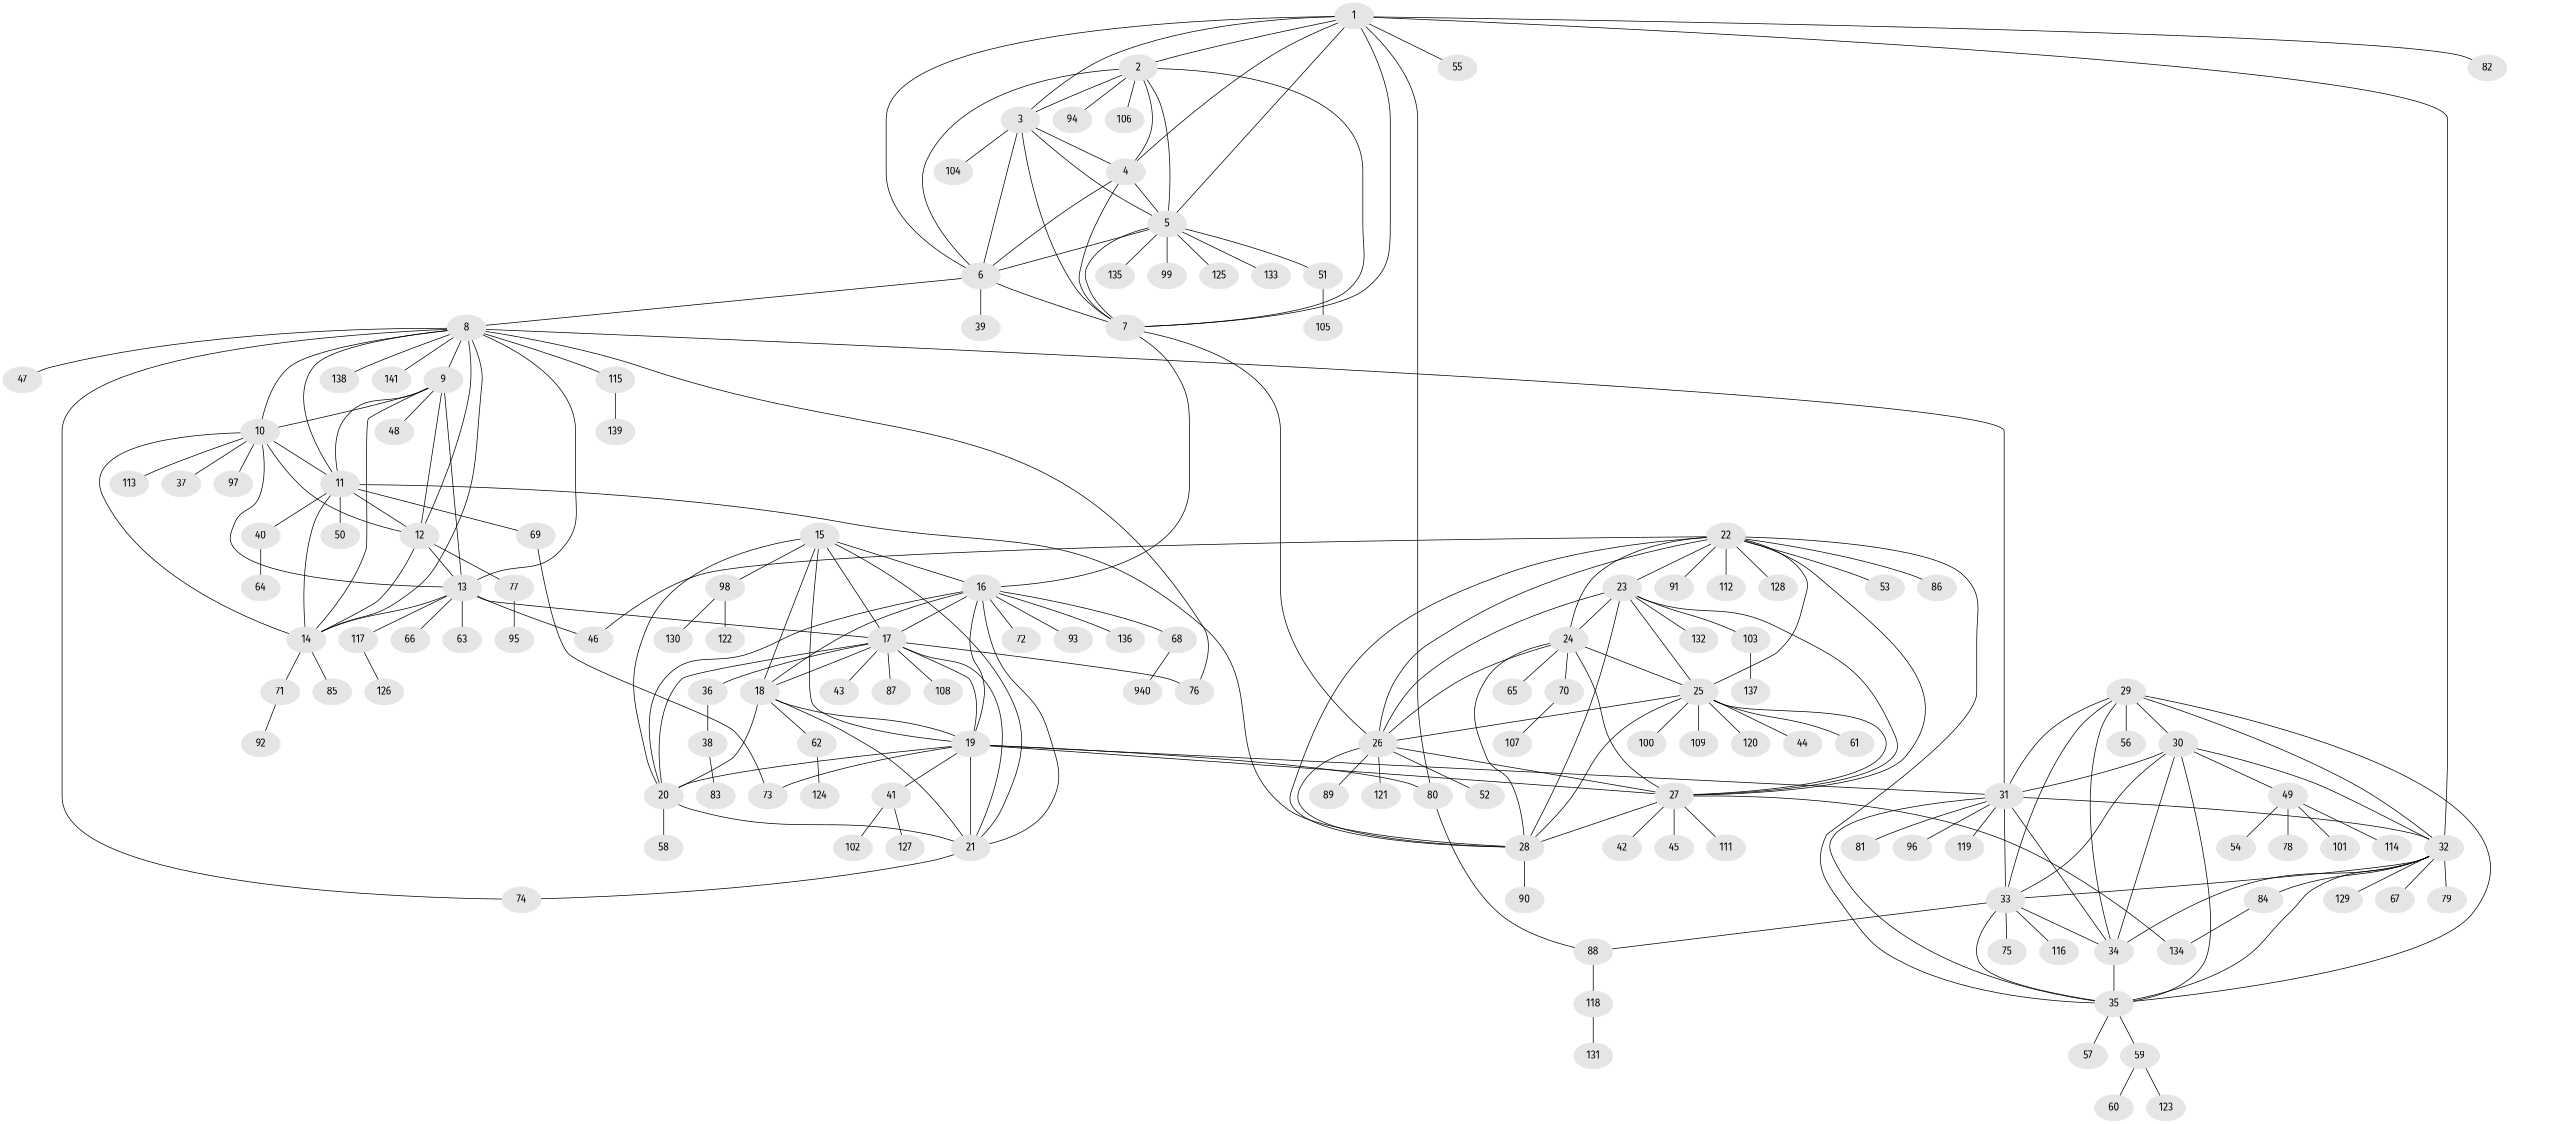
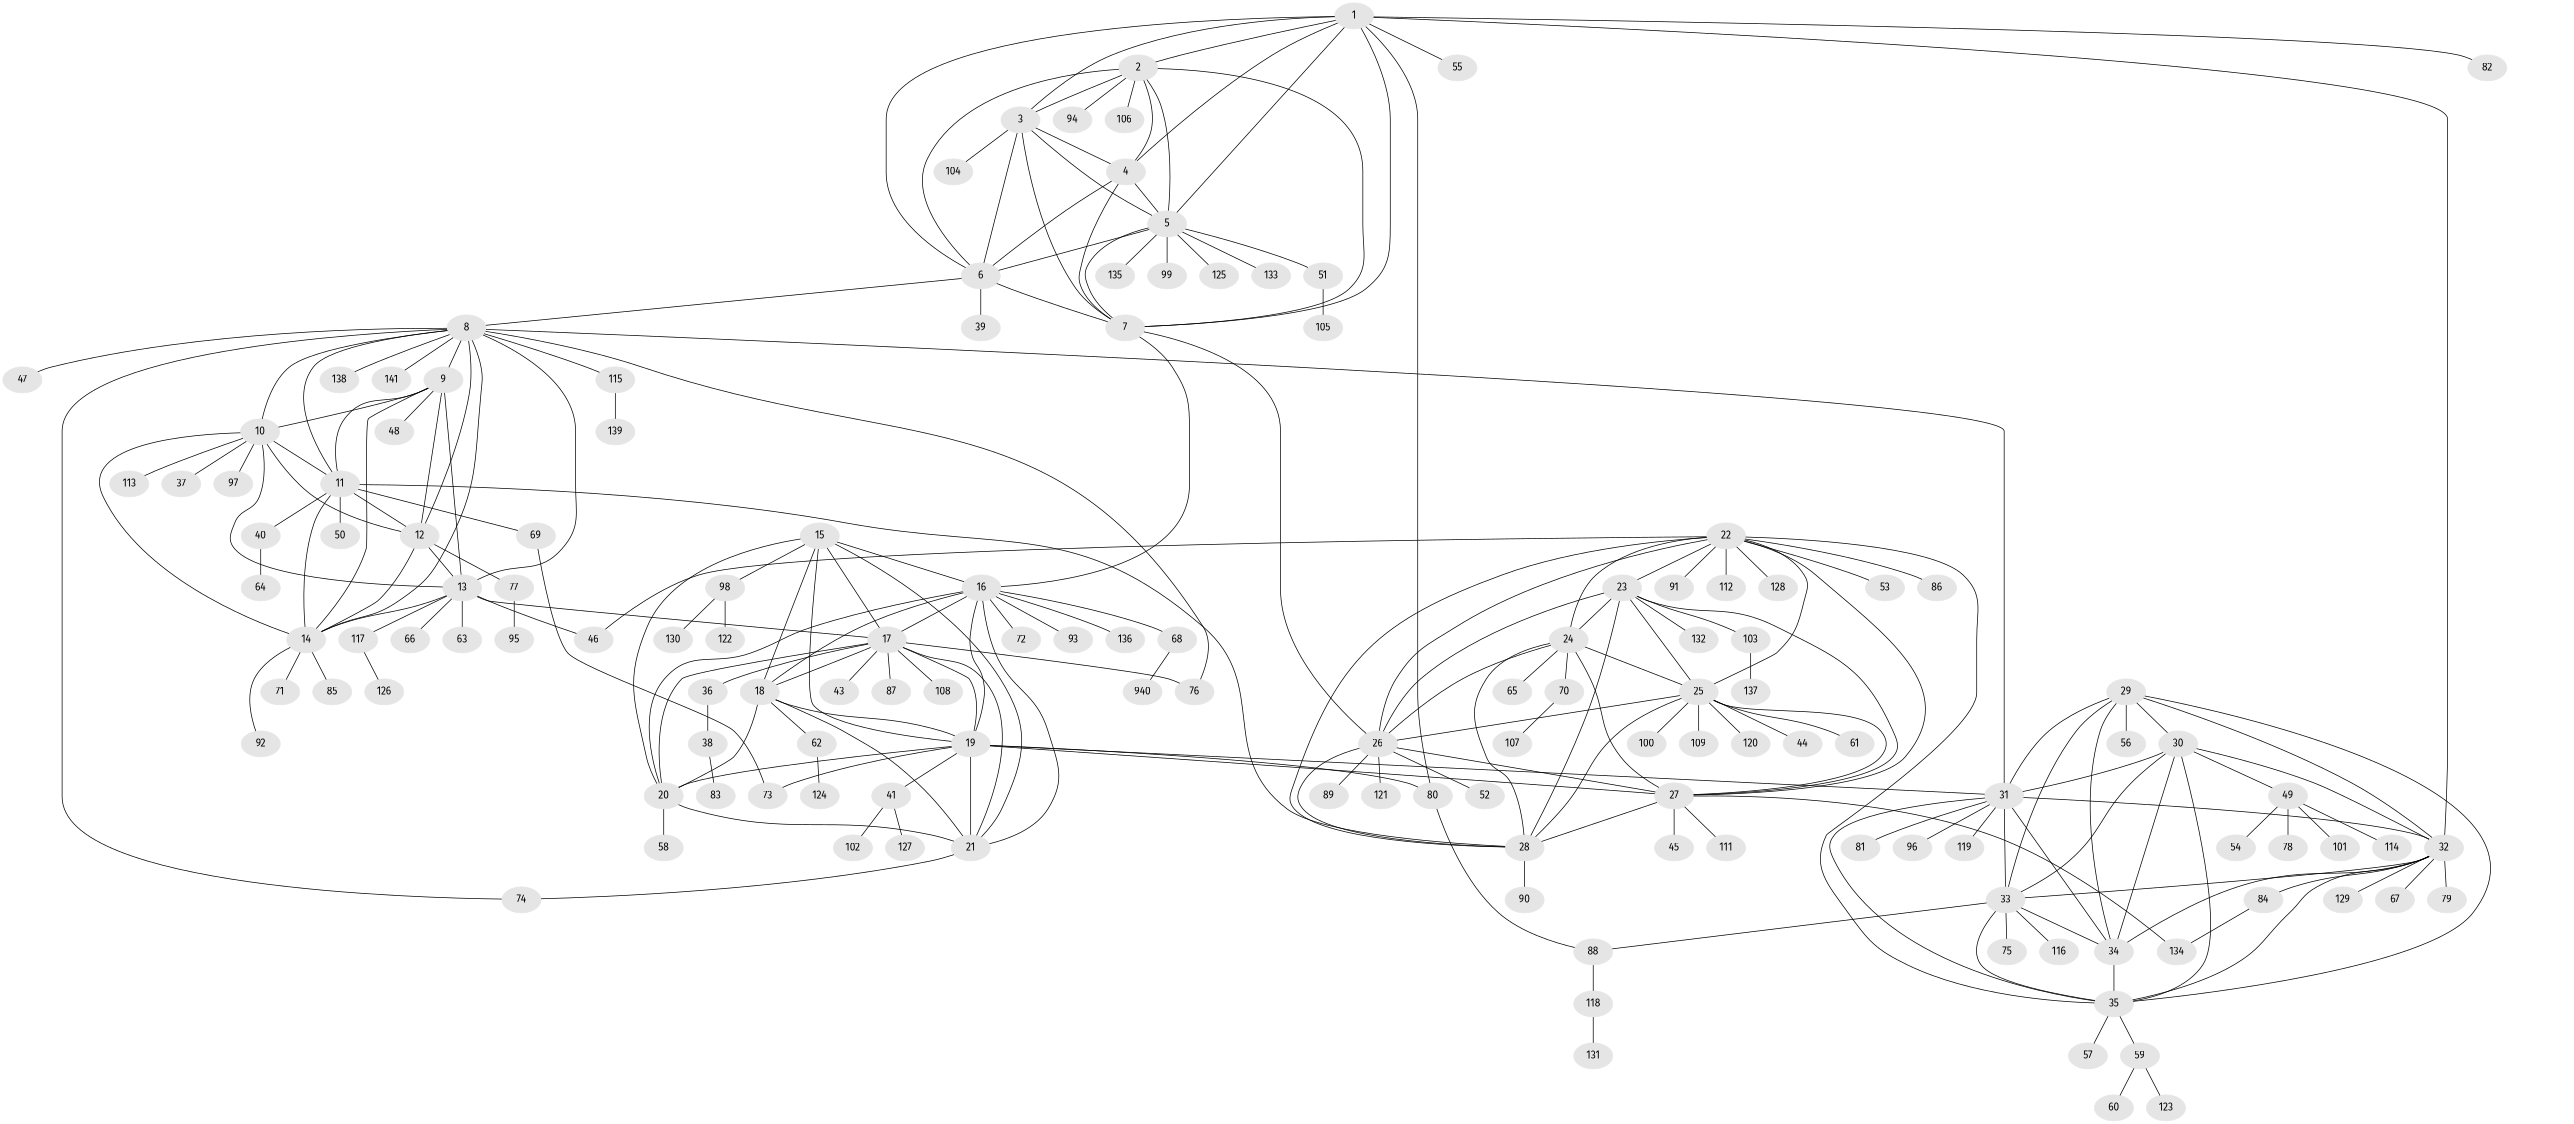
edge "71" -- "92": now "14" -- "92"
node "42": removed
